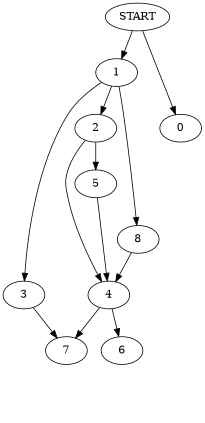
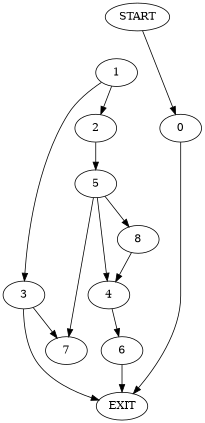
edge "START" -> "1": removed
edge "1" -> "8": now "5" -> "8"
edge "2" -> "4": removed
edge "4" -> "7": now "5" -> "7"
node "EXIT": added
